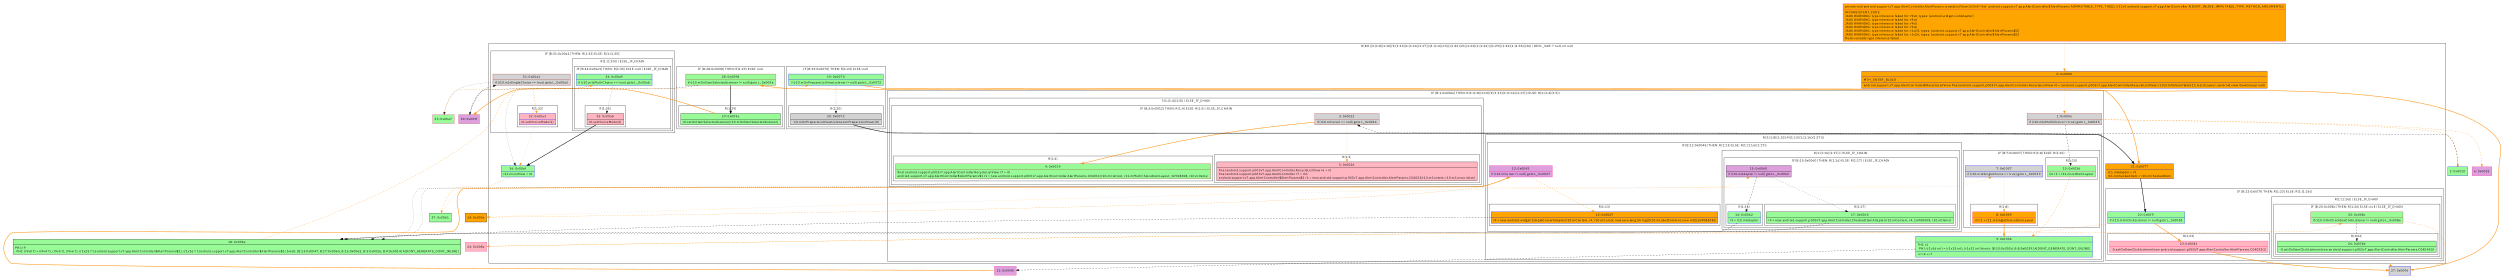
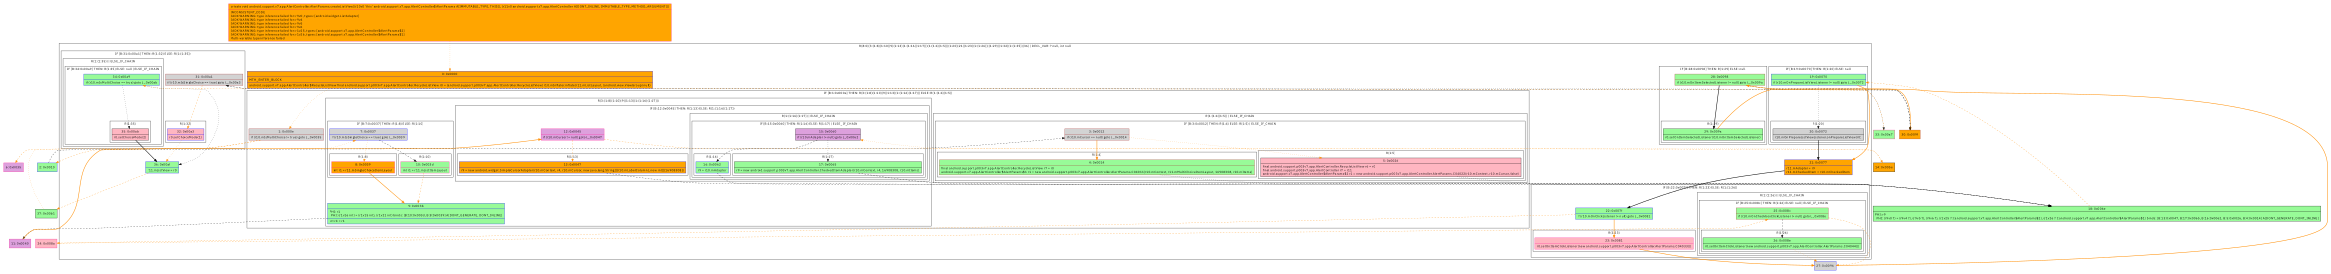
node "30: 0x009f": fillcolor plum -> orange
edge "1: 0x000e" -> "10: 0x003d": now "7: 0x0037" -> "10: 0x003d"
